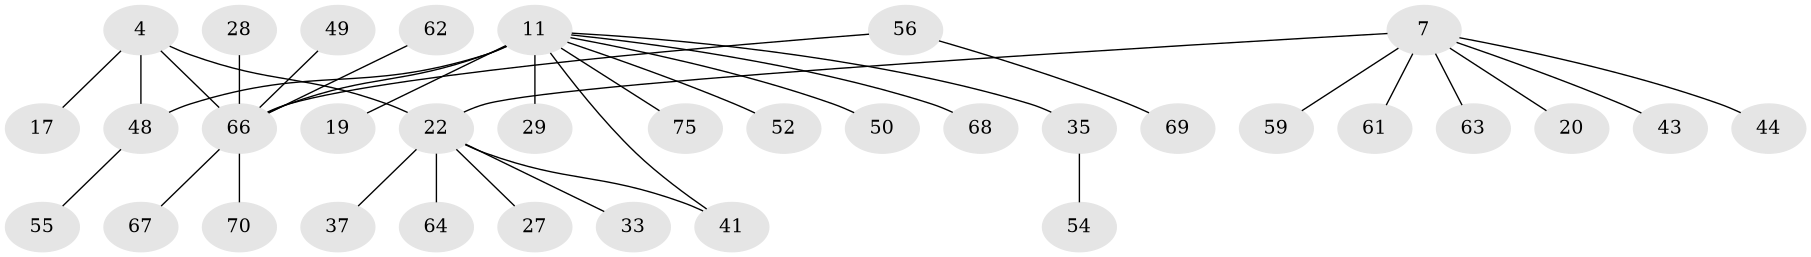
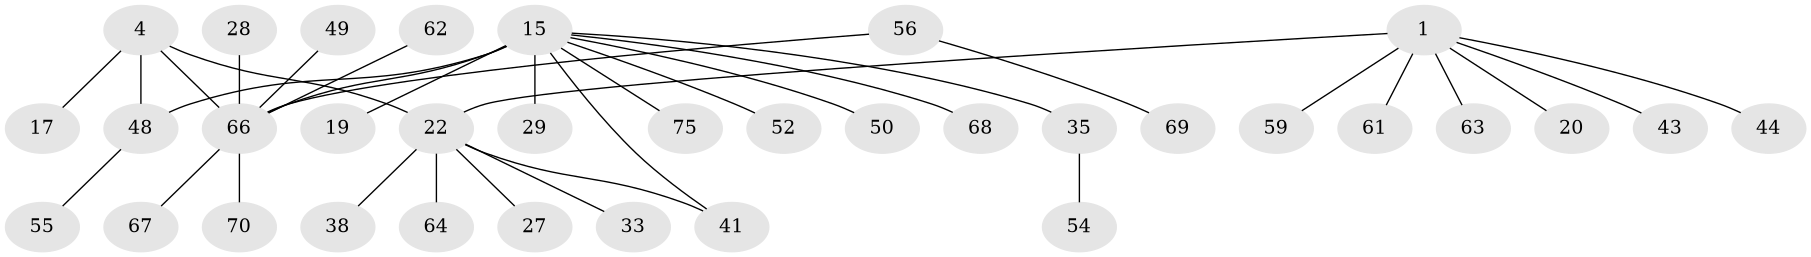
node "11": label "11" -> "15"
node "7": label "7" -> "1"
node "37": label "37" -> "38"
